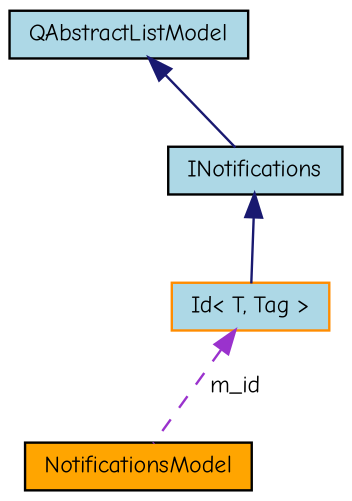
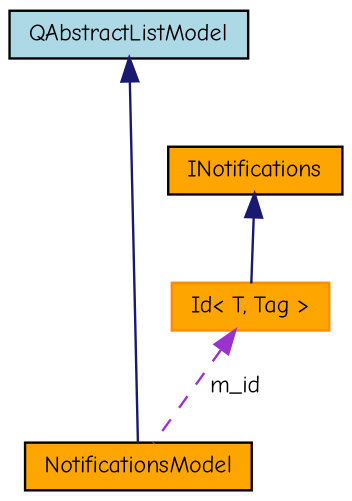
edge "INotifications" -> "QAbstractListModel": now "NotificationsModel" -> "QAbstractListModel"
node "INotifications": fillcolor lightblue -> orange
node "Id< T, Tag >": fillcolor lightblue -> orange
